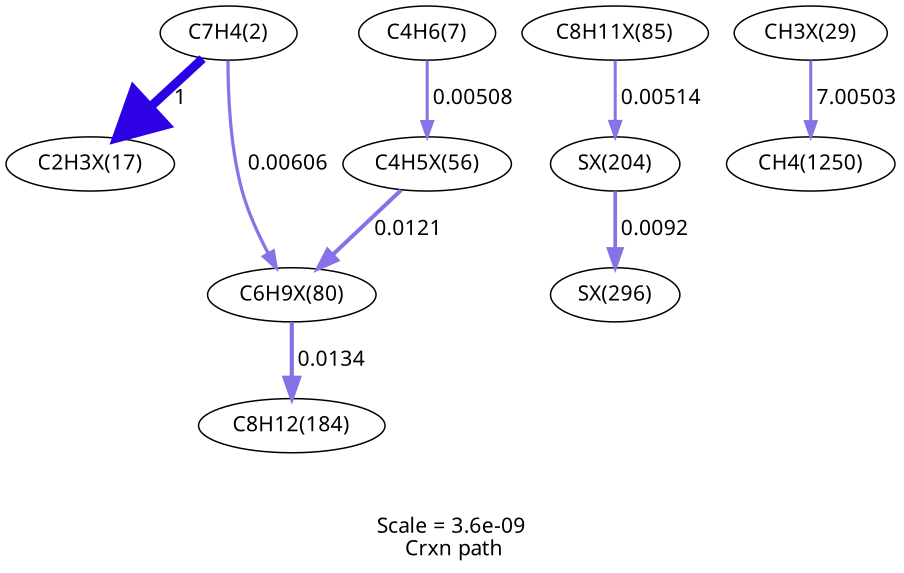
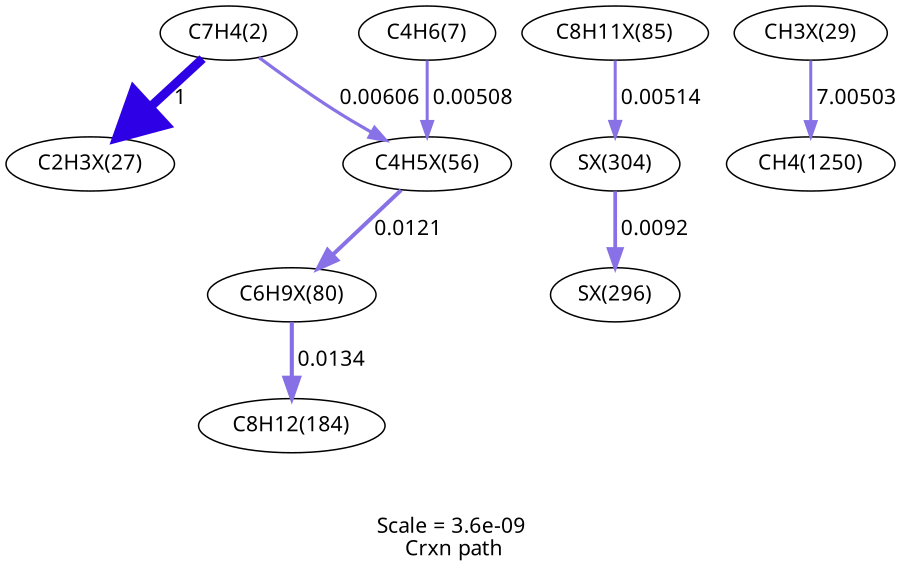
edge "C7H4(2)" -> "C6H9X(80)": now "C7H4(2)" -> "C4H5X(56)"
node "C2H3X(17)": label "C2H3X(17)" -> "C2H3X(27)"
node "SX(204)": label "SX(204)" -> "SX(304)"
